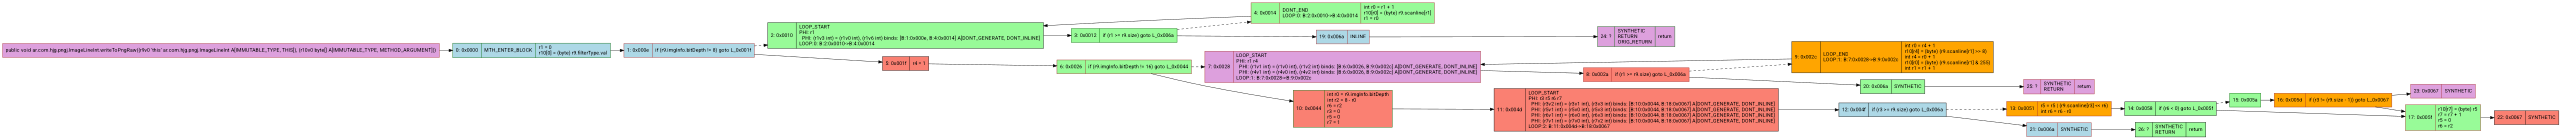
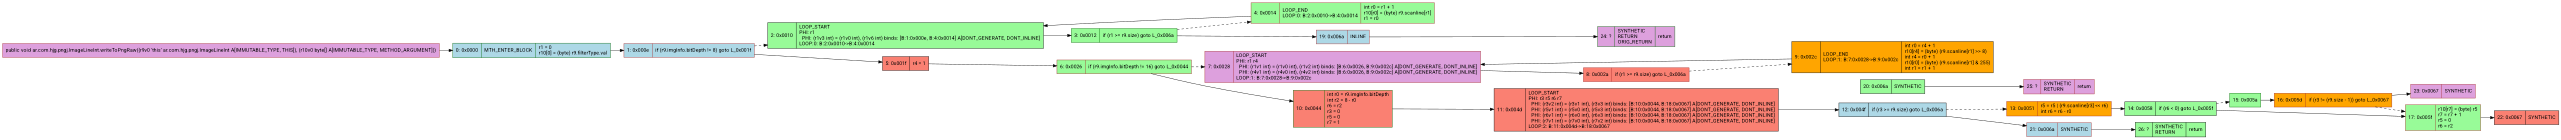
node "4: 0x0014": text "DONT_END" -> "LOOP_END"
edge "8: 0x002a" -> "20: 0x006a": removed
edge "16: 0x005d" -> "17: 0x005f": style solid -> dashed
